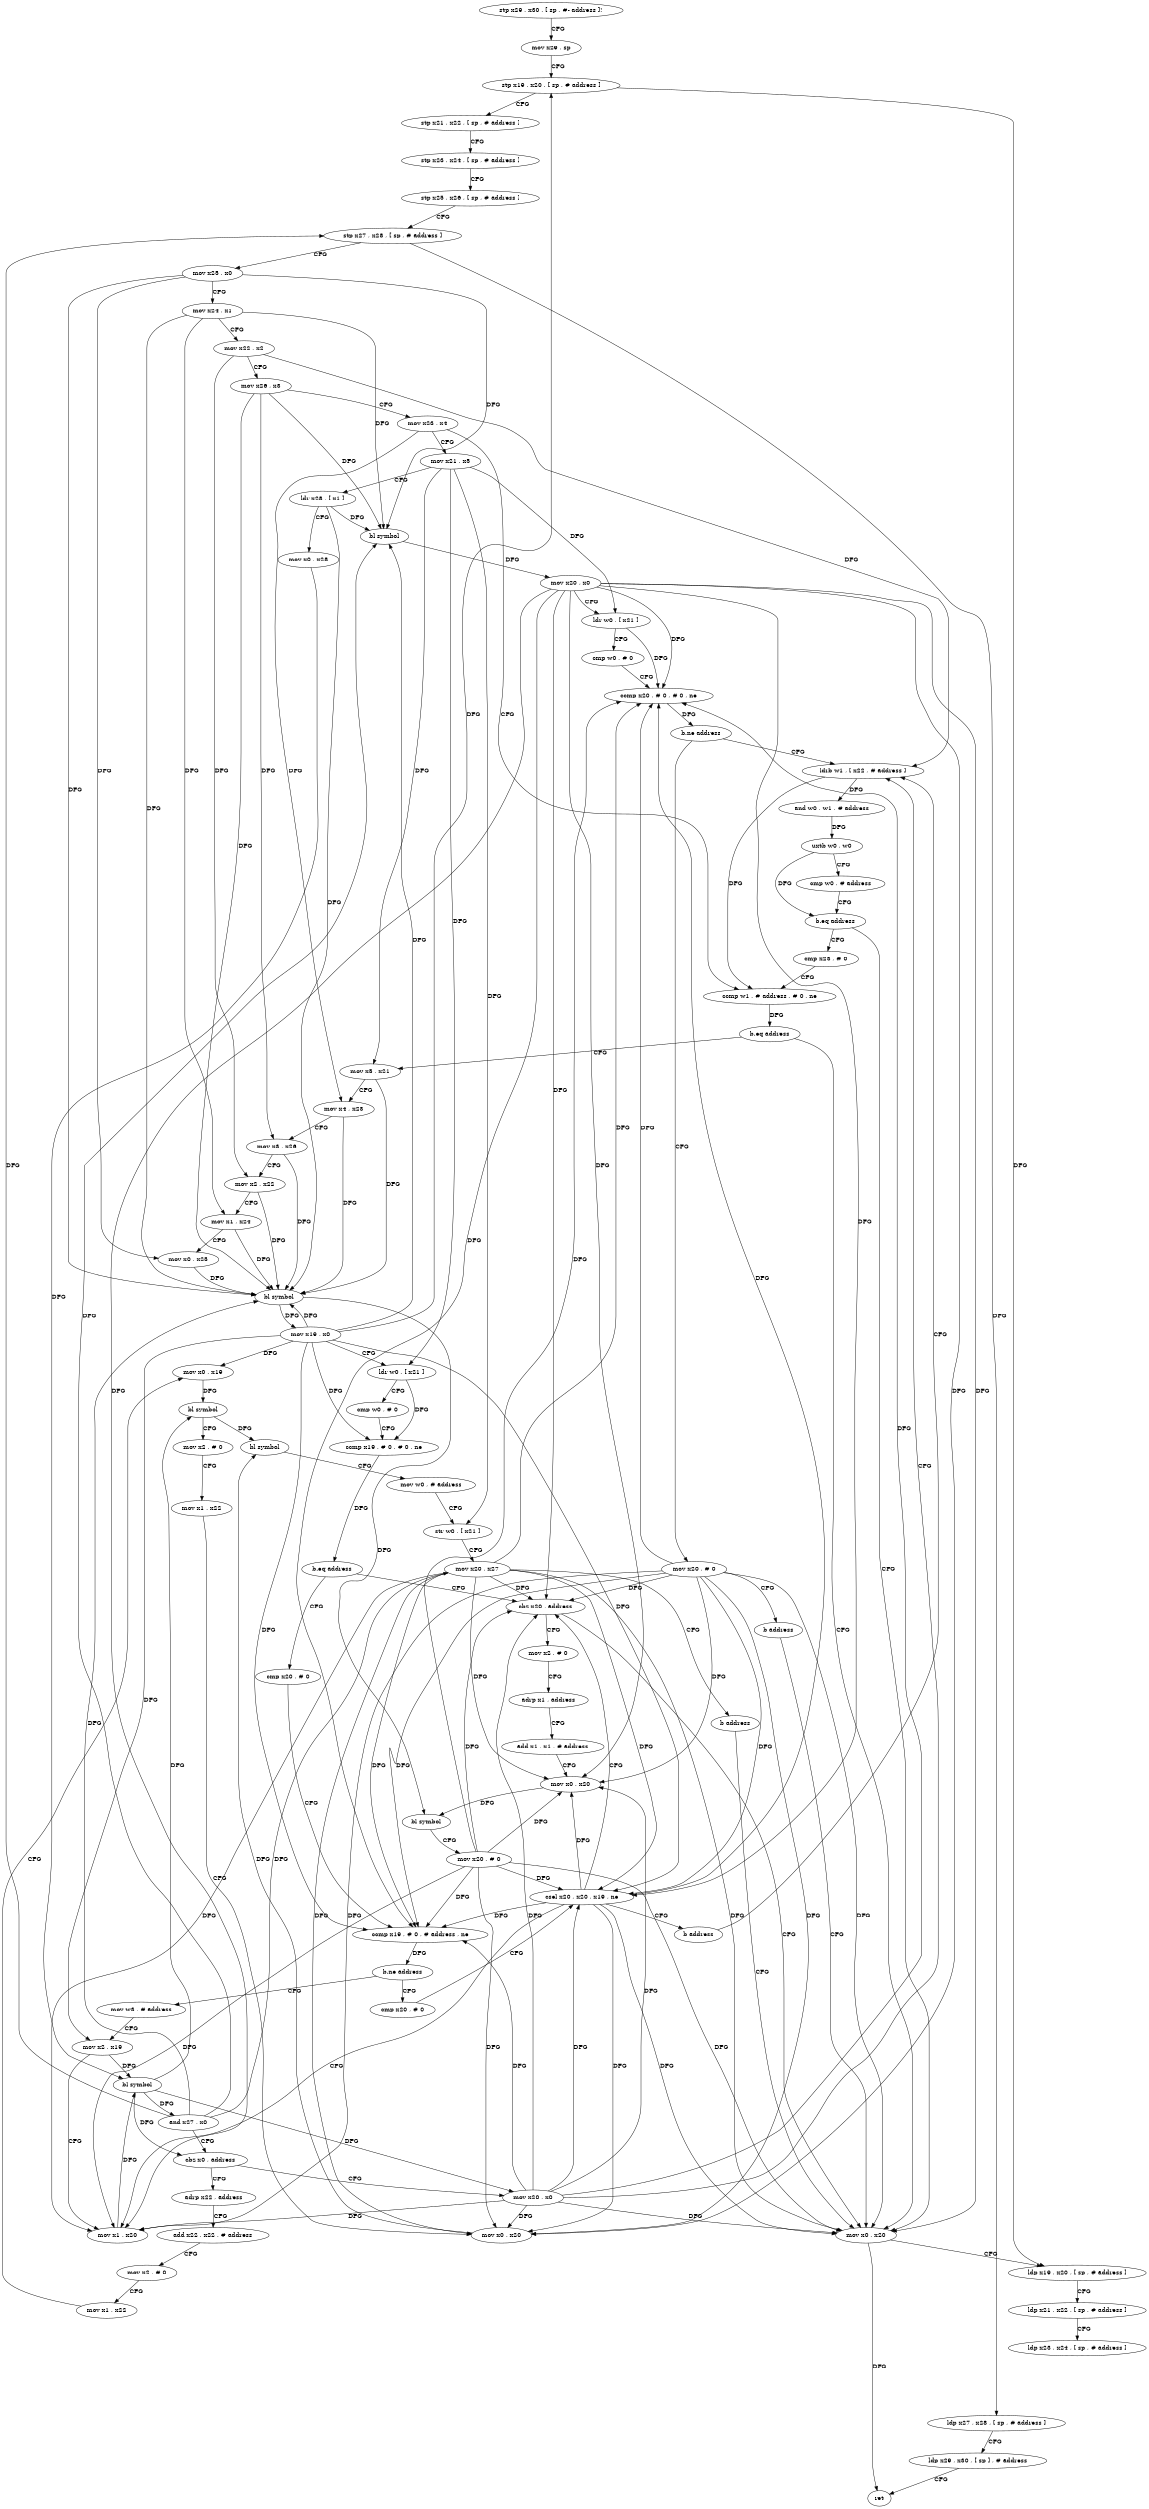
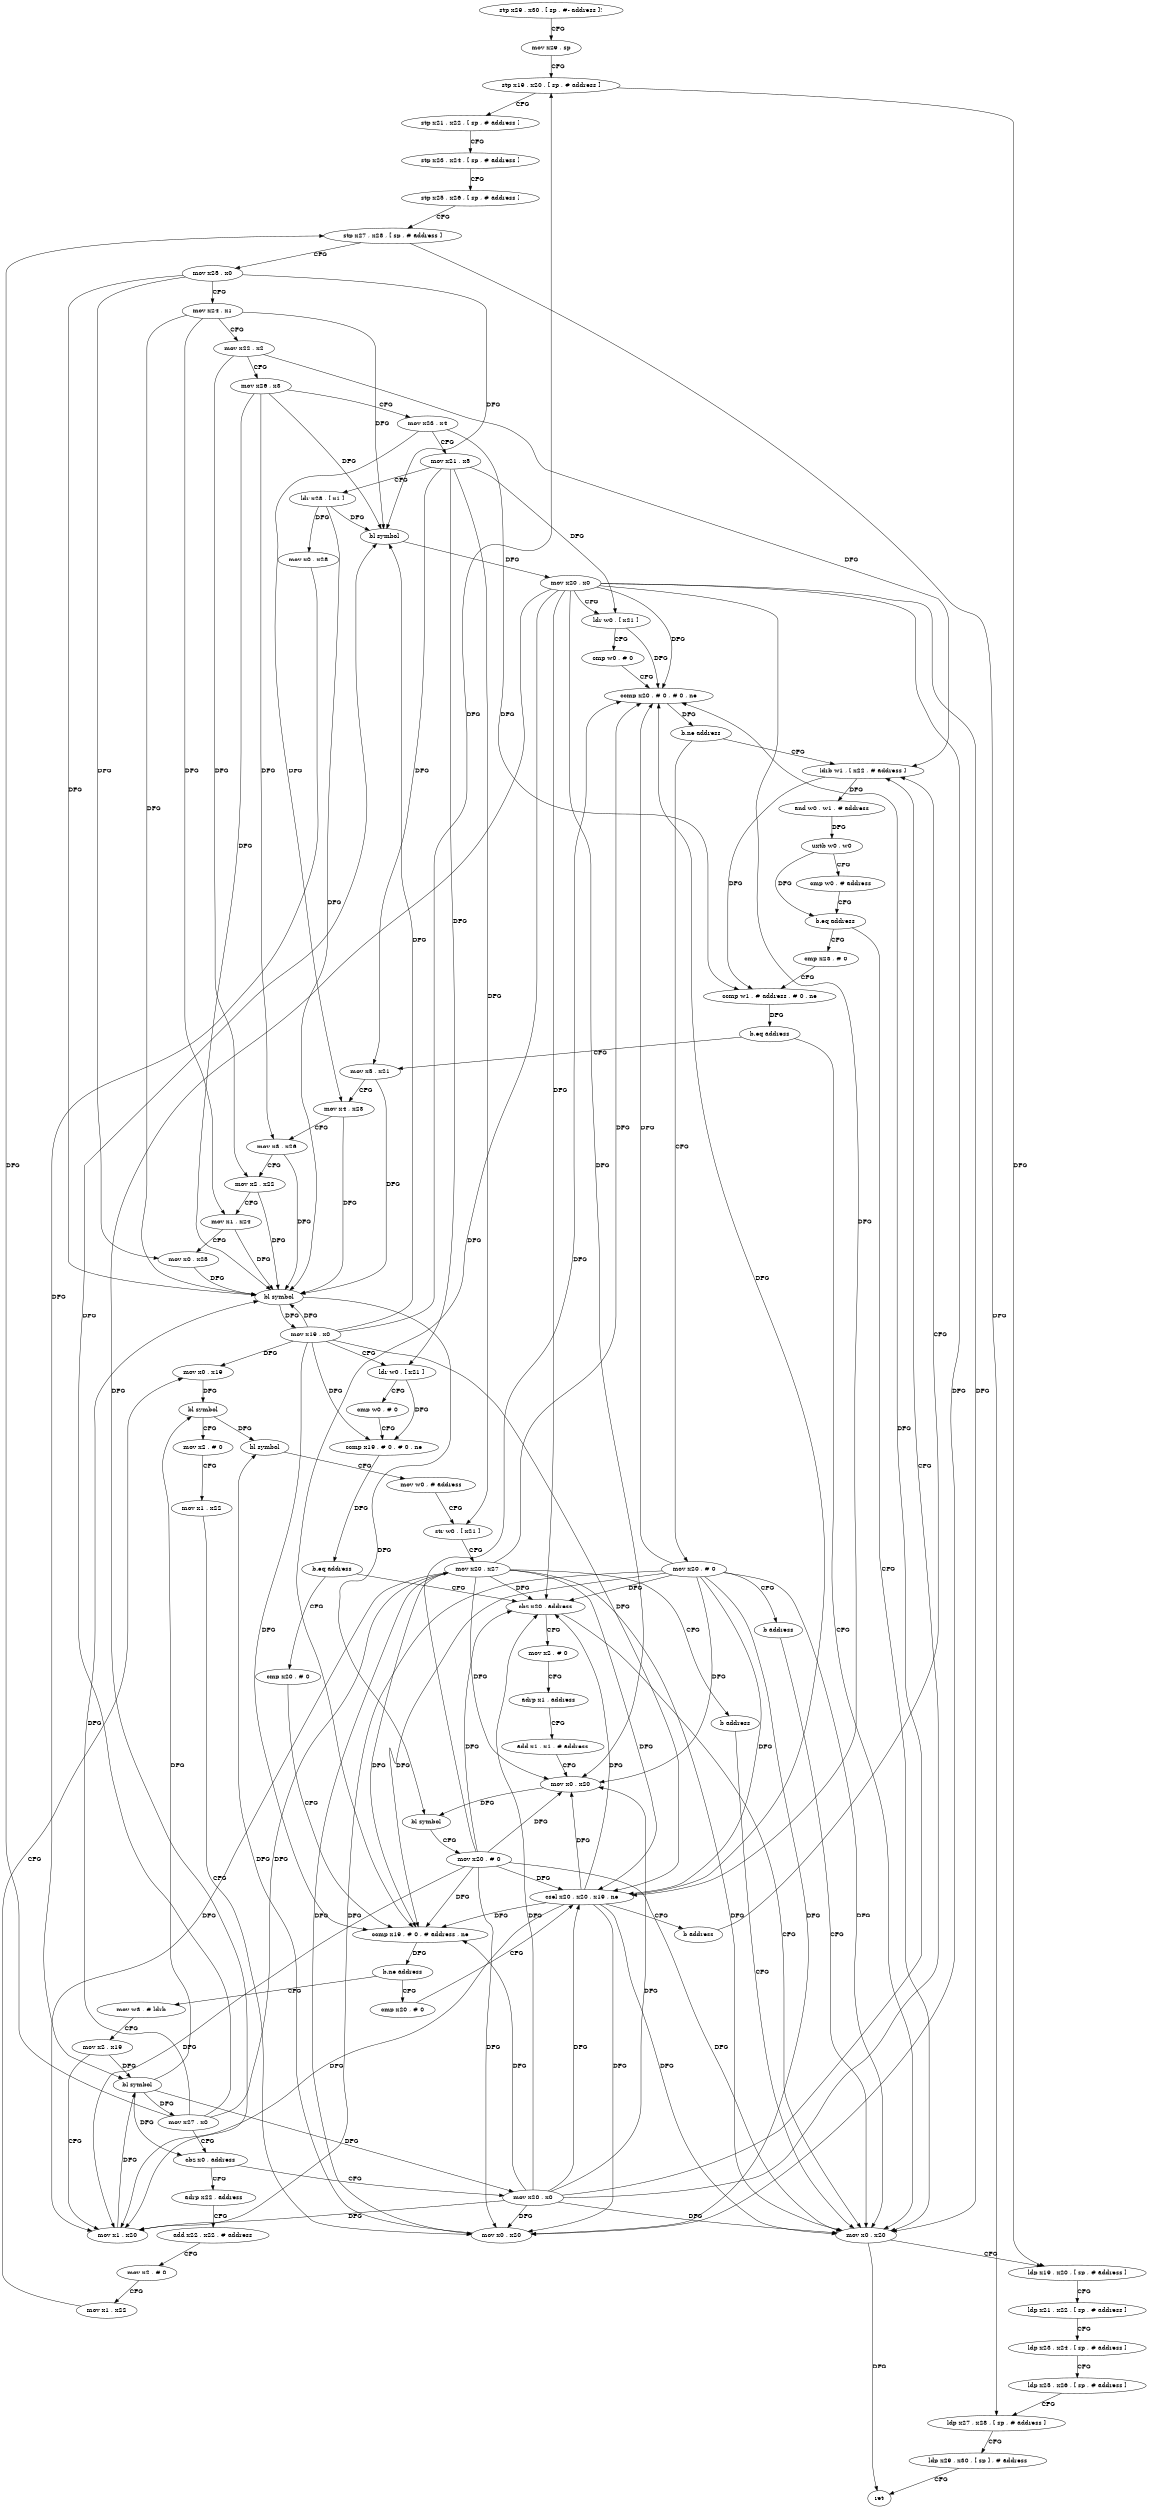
edge "ldr x28 , [ x1 ]" -> "mov x0 , x28": label "CFG" -> "DFG"
edge "mov x23 , x4" -> "ccmp w1 , # address , # 0 , ne": label "CFG" -> "DFG"
edge "mov x19 , x0" -> "mov x2 , x19": removed, label "DFG"
edge "csel x20 , x20 , x19 , ne" -> "cbz x20 , address": label "CFG" -> "DFG"
node "mov w3 , # address": label "mov w3 , # address" -> "mov w3 , # ldrb"
edge "csel x20 , x20 , x19 , ne" -> "mov x1 , x20": label "CFG" -> "DFG"
node "and x27 , x0": label "and x27 , x0" -> "mov x27 , x0"
node "ldp x25 , x26 , [ sp , # address ]": added
